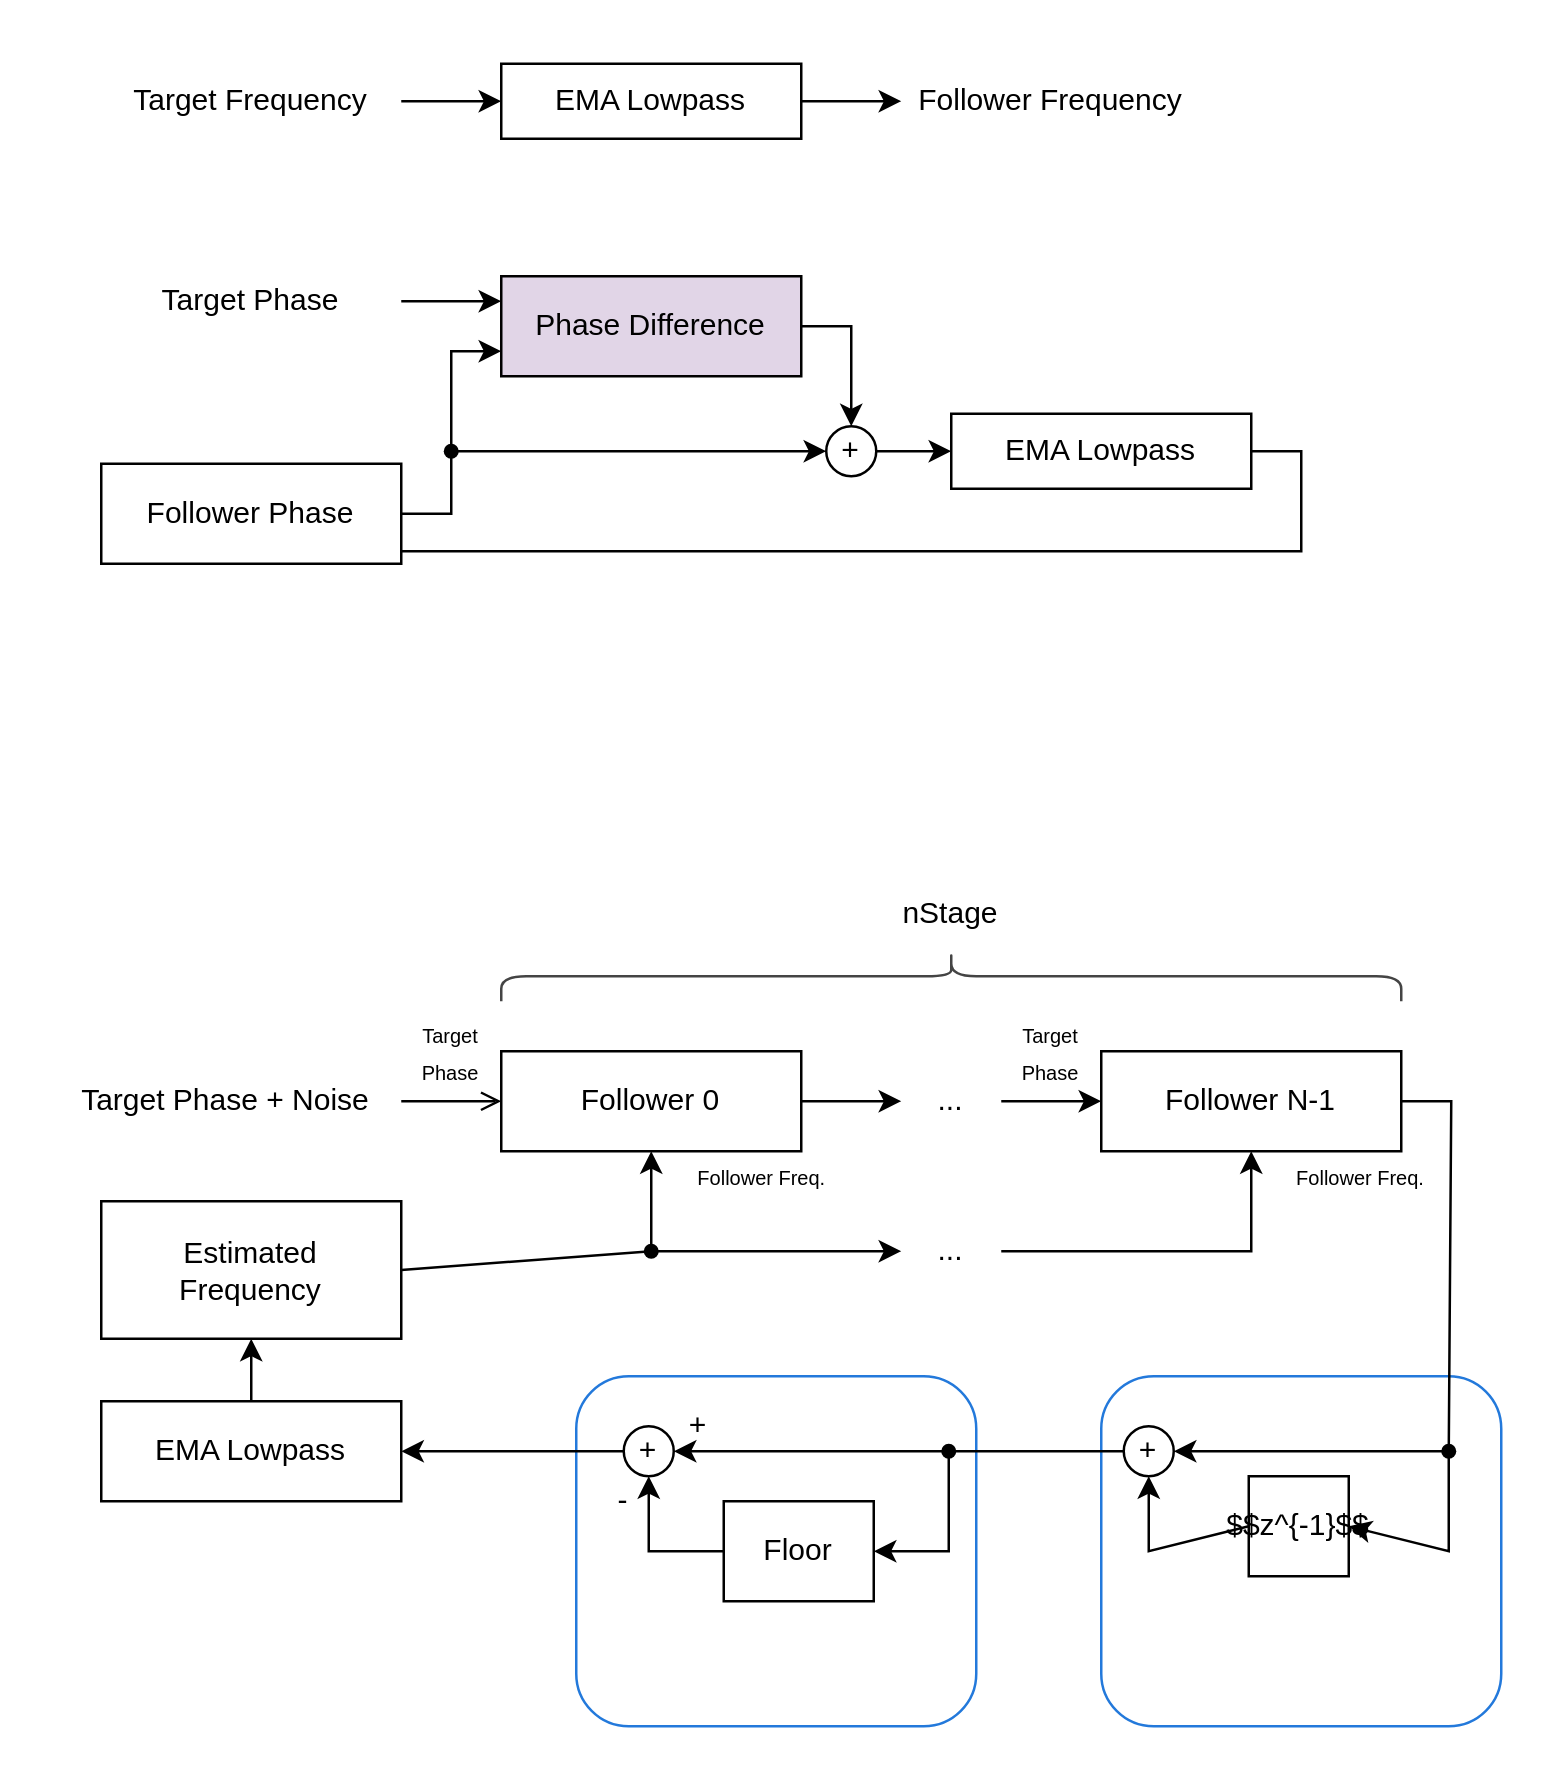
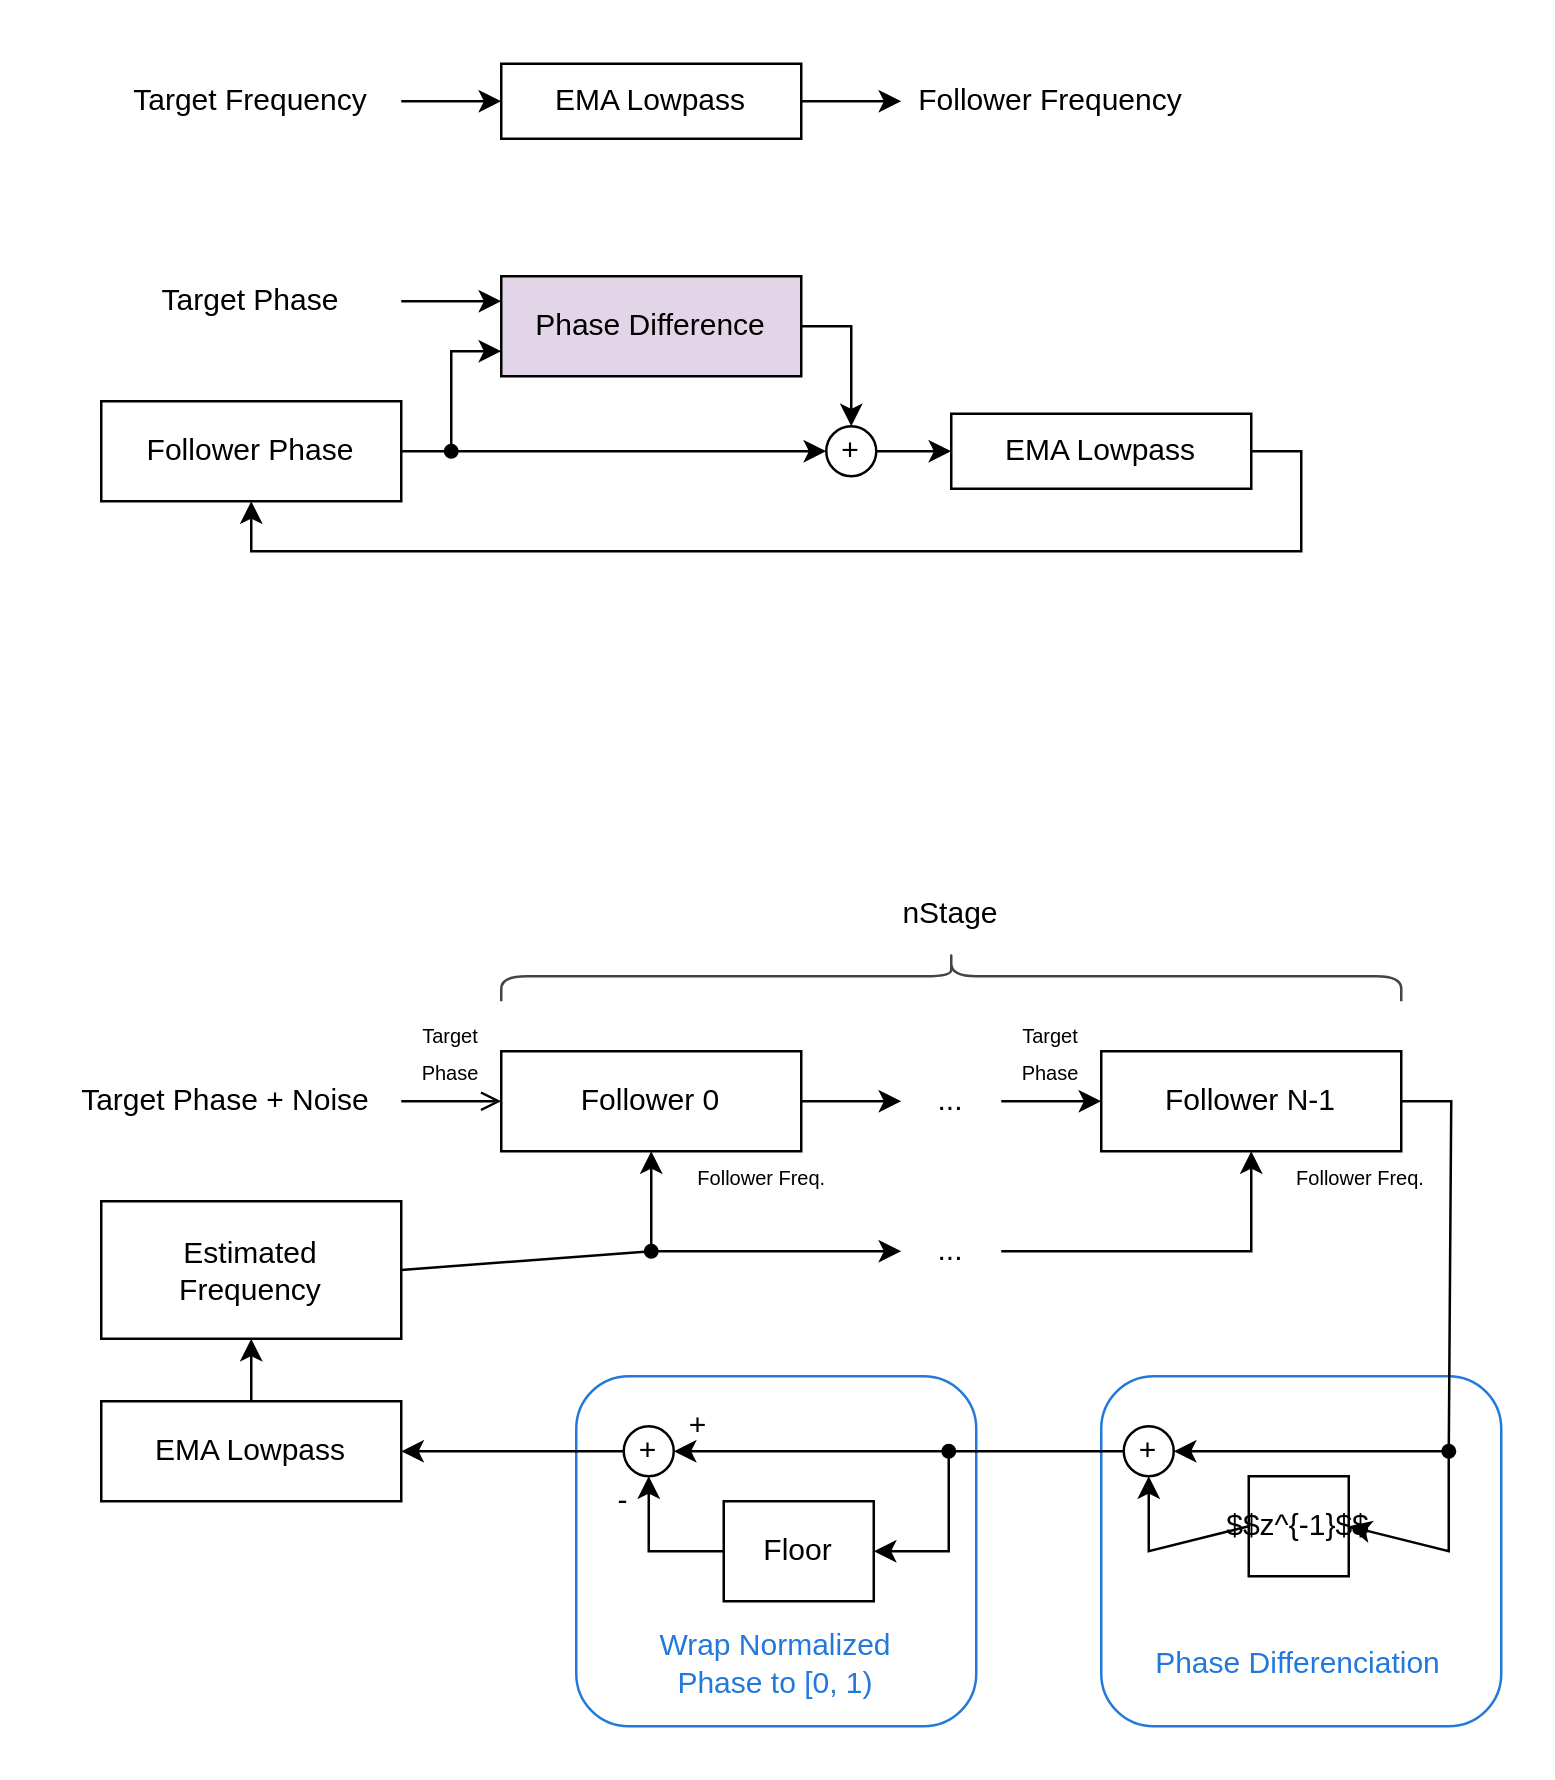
node "Follower Phase": moved (251, 514) -> (251, 451)
node "Wrap Normalized Phase to [0, 1)": added
node "Phase Differenciation": added
